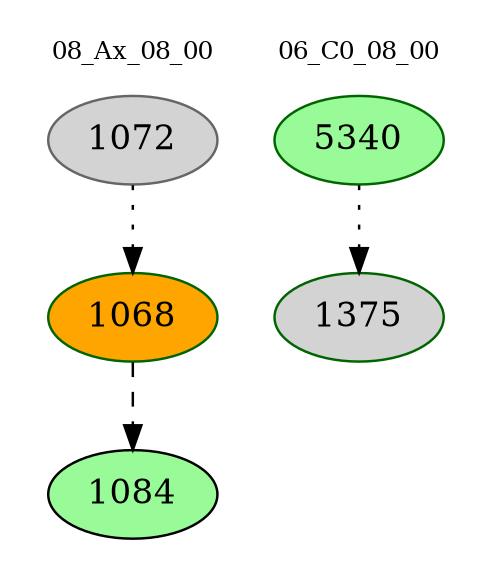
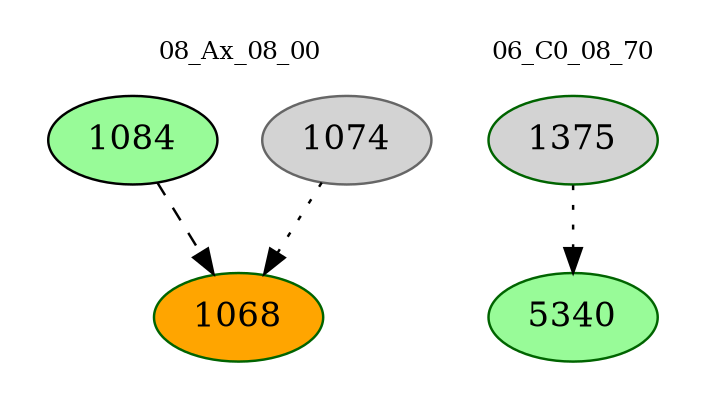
cluster "06_C0_08_00": label "06_C0_08_00" -> "06_C0_08_70"
node "1072": label "1072" -> "1074"
edge "5340" -> "1375": reversed
edge "1068" -> "1084": reversed
